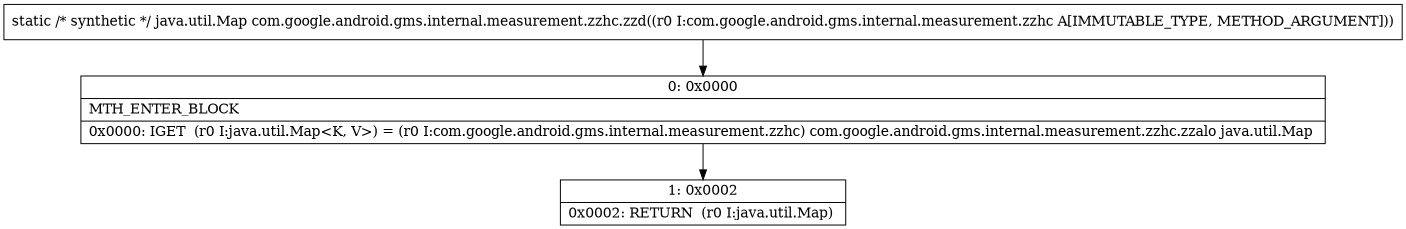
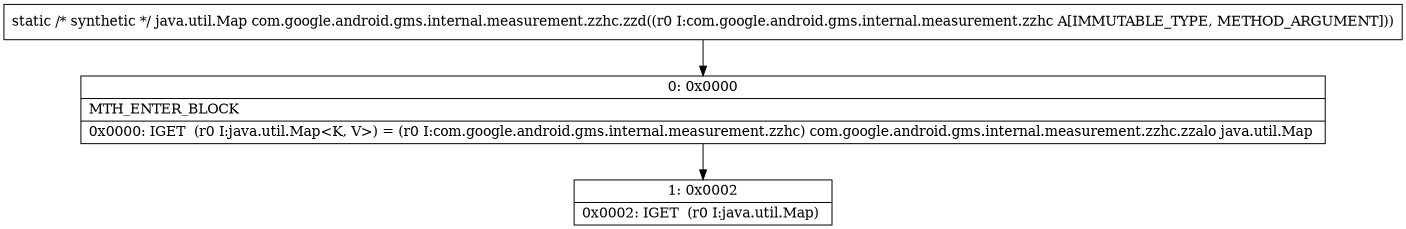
node "1: 0x0002": text "0x0002: RETURN  (r0 I:java.util.Map)" -> "0x0002: IGET  (r0 I:java.util.Map)"
